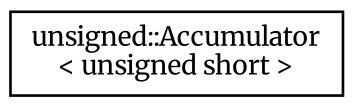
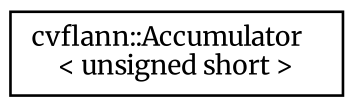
node "unsigned::Accumulator < unsigned short >": label "unsigned::Accumulator < unsigned short >" -> "cvflann::Accumulator < unsigned short >"
